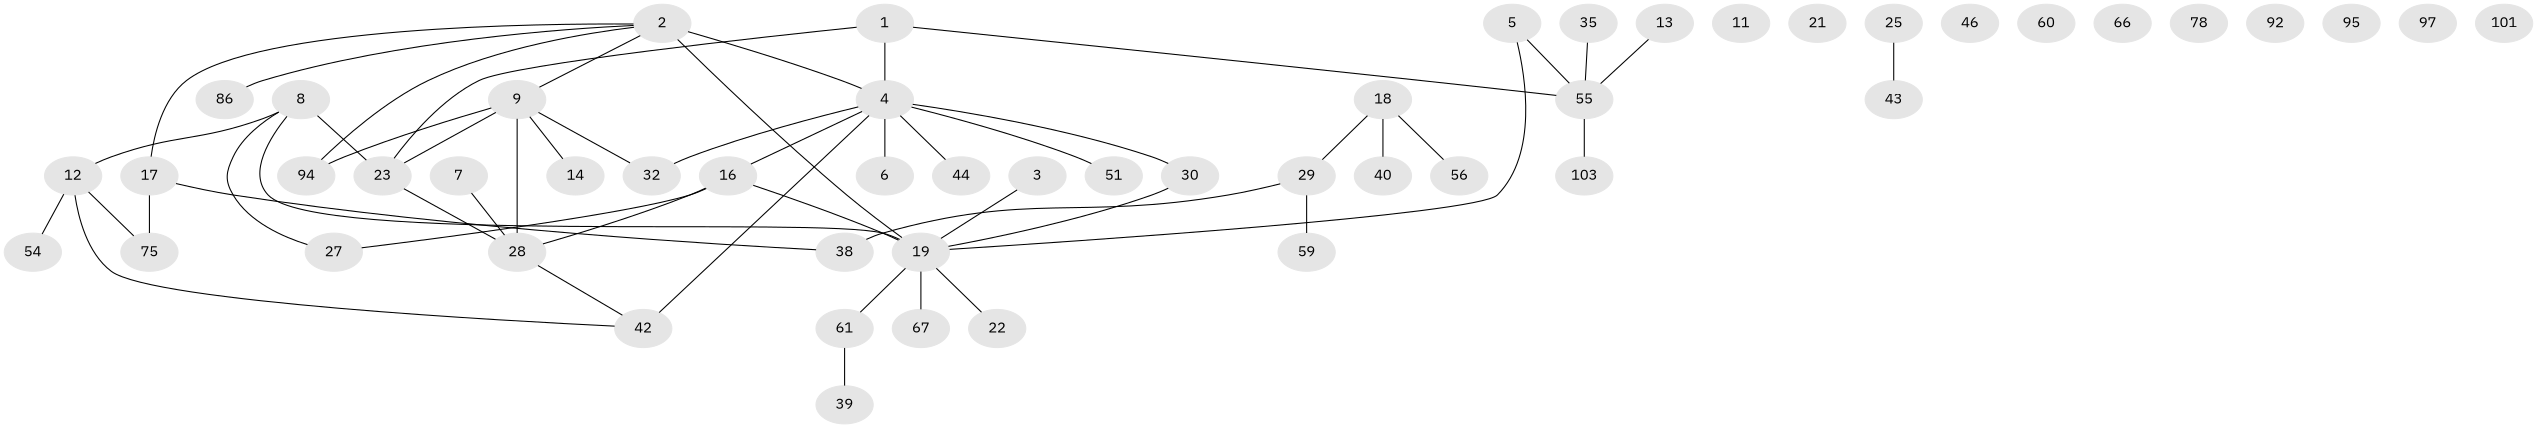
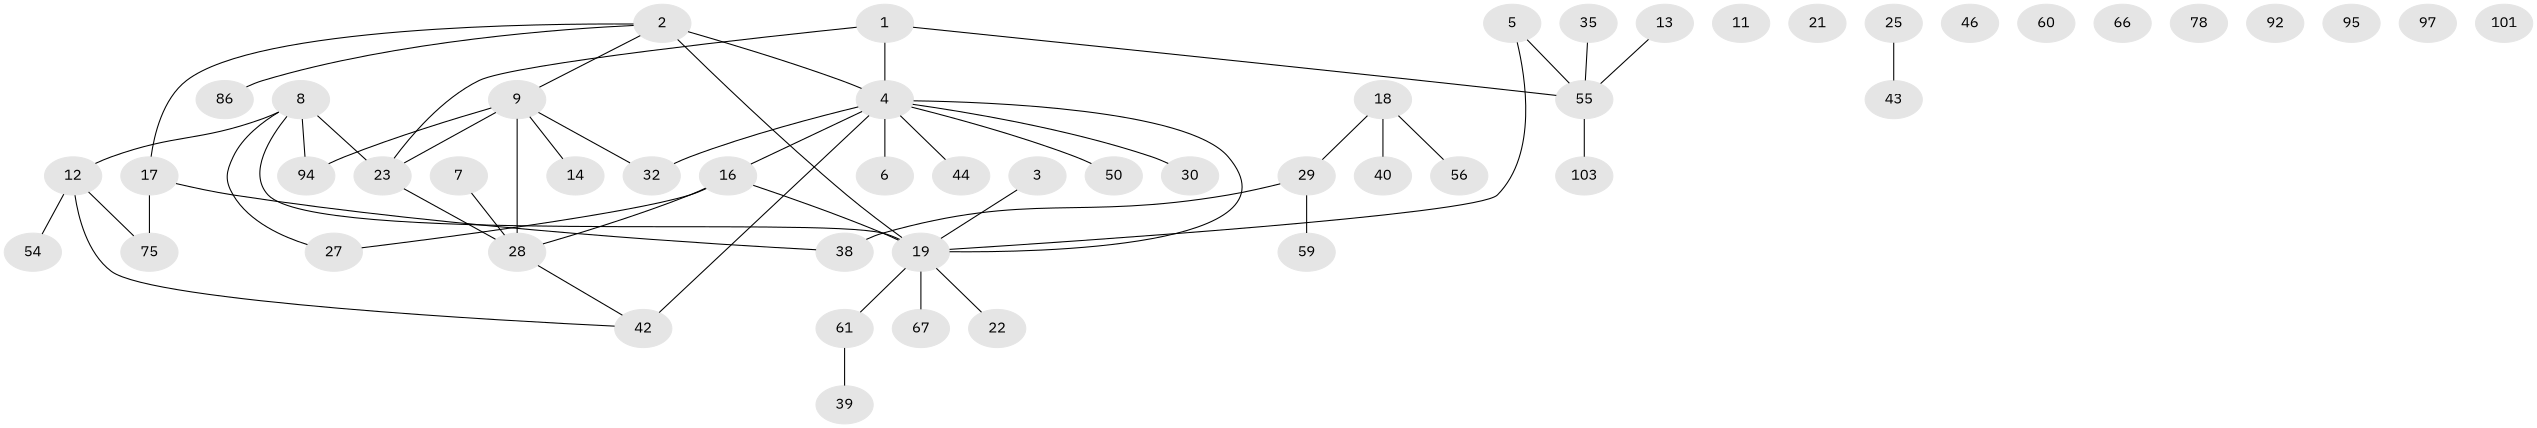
edge "2" -- "94": now "8" -- "94"
node "51": label "51" -> "50"
edge "30" -- "19": now "4" -- "19"
